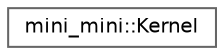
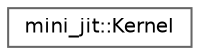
node "mini_mini::Kernel": label "mini_mini::Kernel" -> "mini_jit::Kernel"
